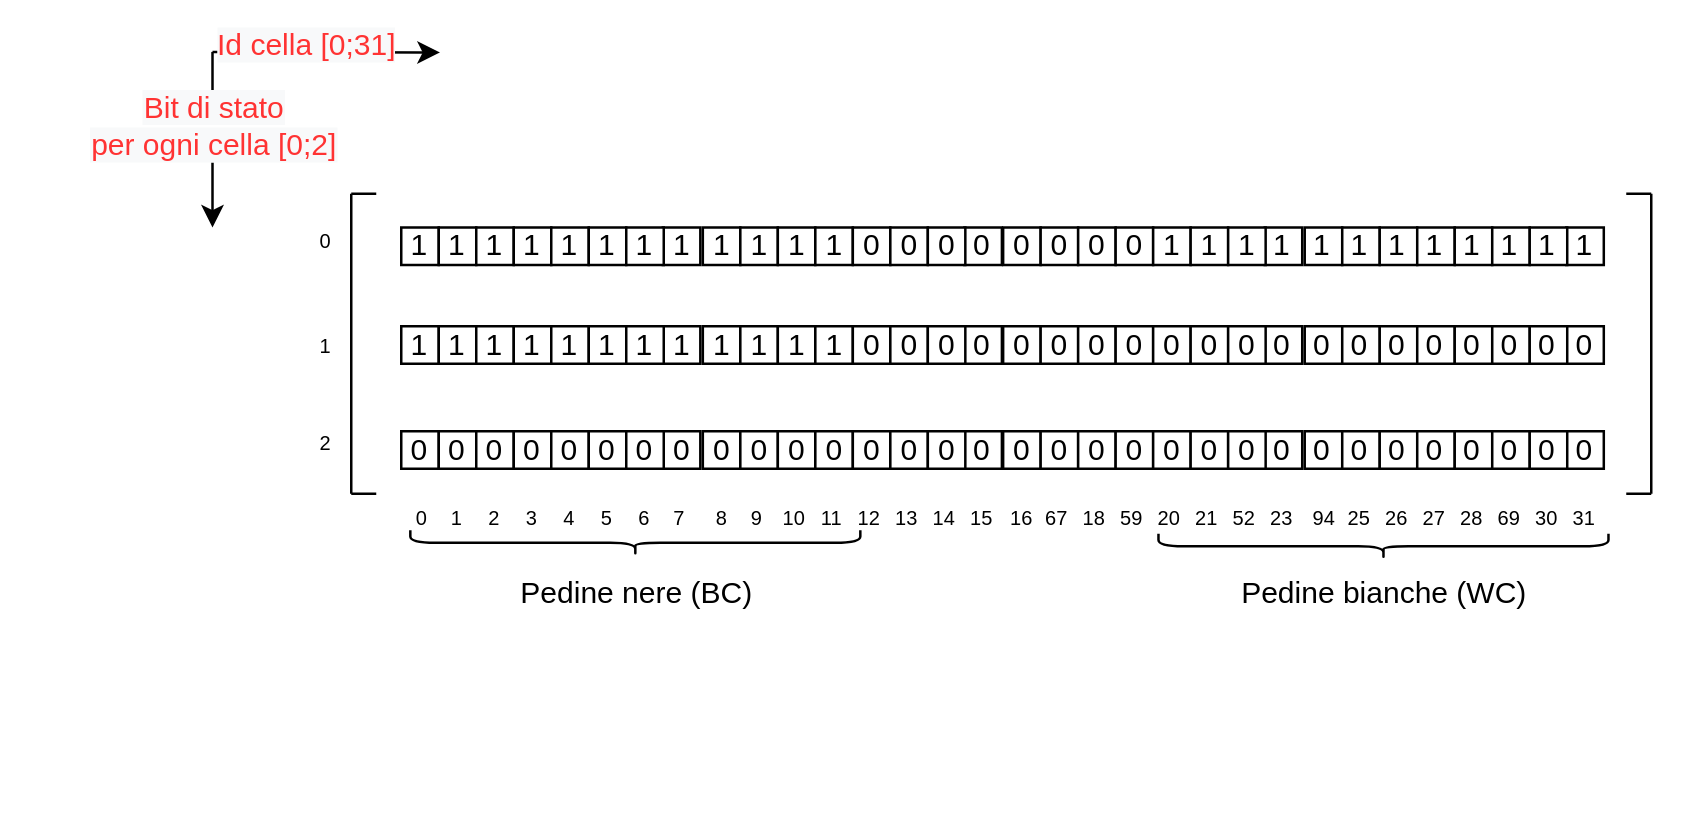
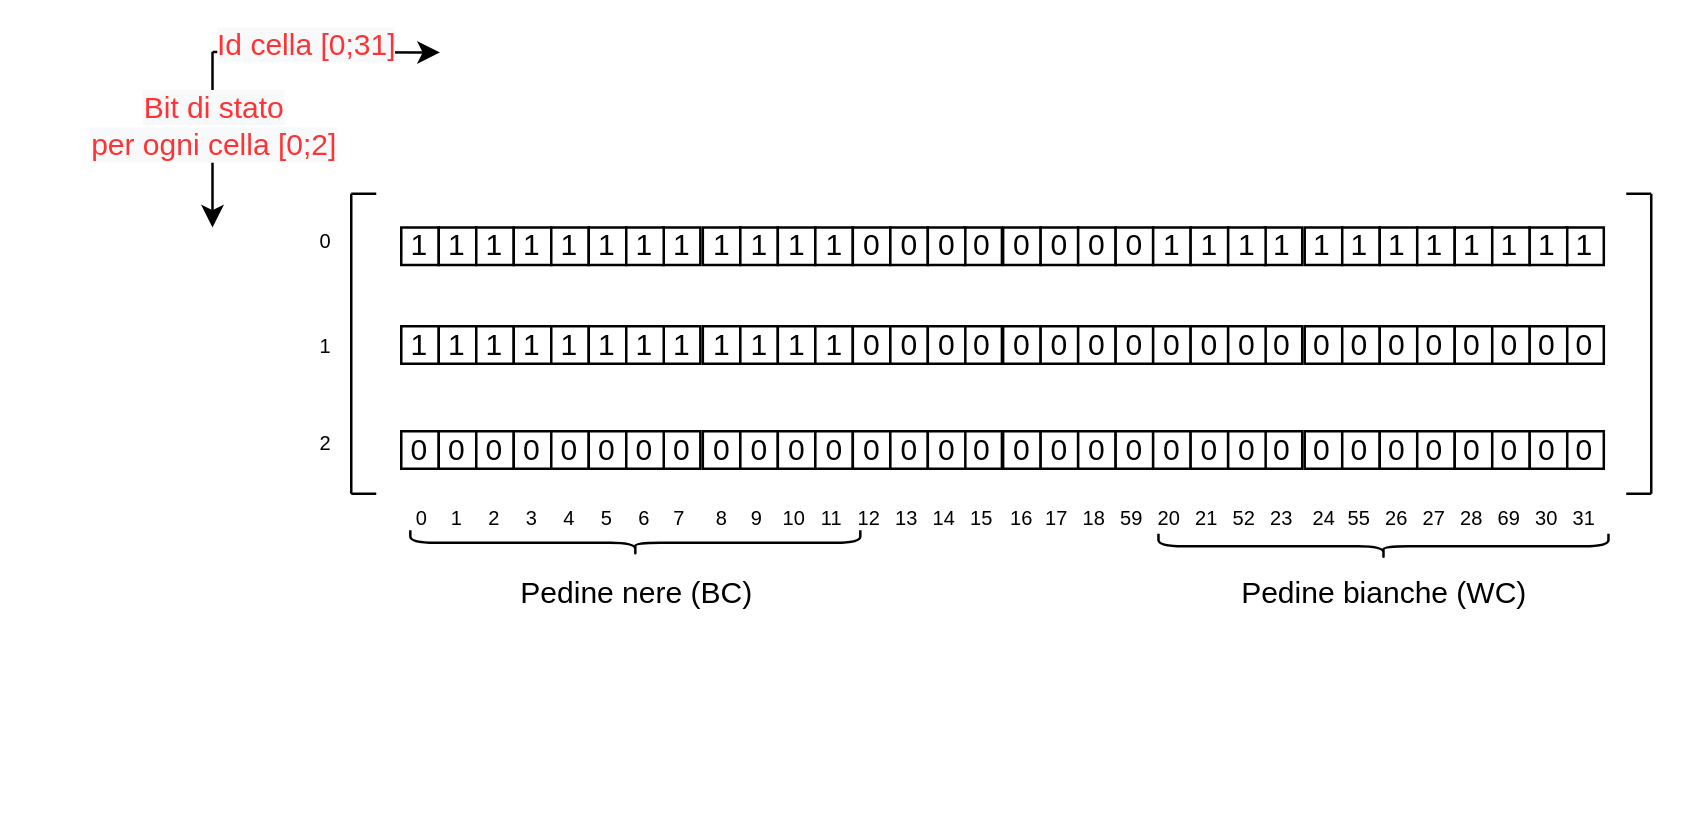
node "67": label "67" -> "17"
node "94": label "94" -> "24"
node "25": label "25" -> "55"
